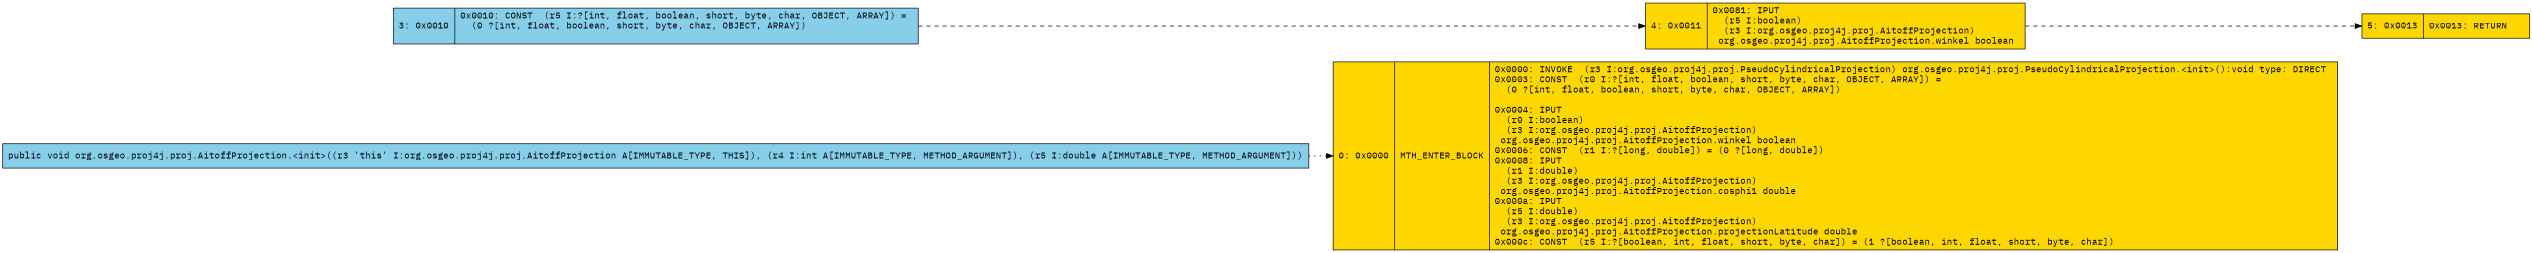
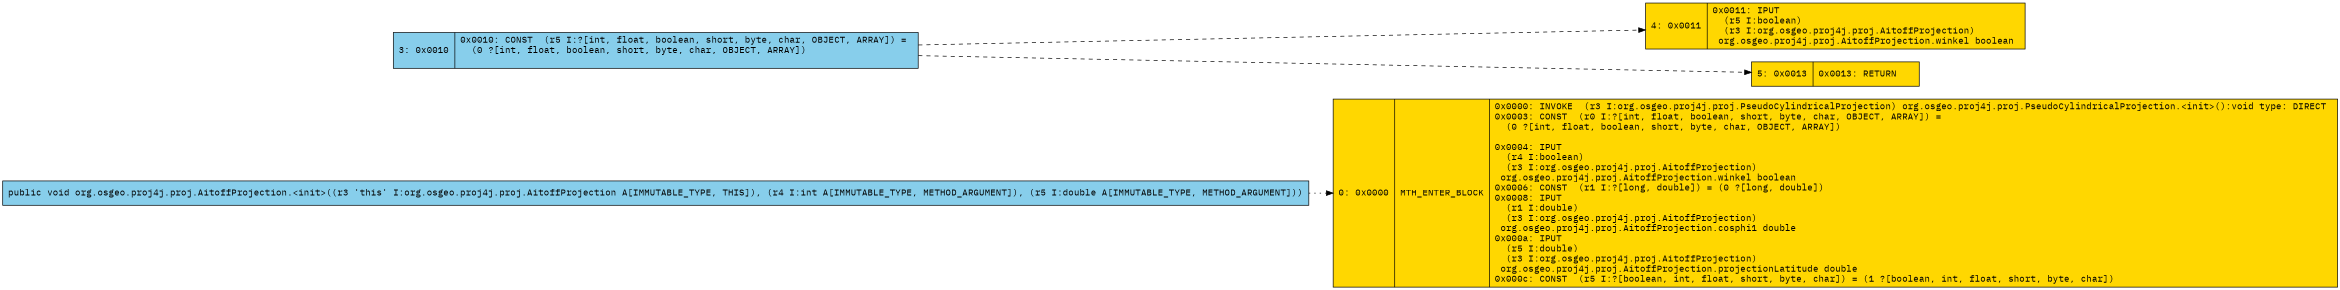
node "4: 0x0011": text "0x0081: IPUT" -> "0x0011: IPUT"
edge "4: 0x0011" -> "5: 0x0013": now "3: 0x0010" -> "5: 0x0013"
node "0: 0x0000": text "(r0 I:boolean)" -> "(r4 I:boolean)"
